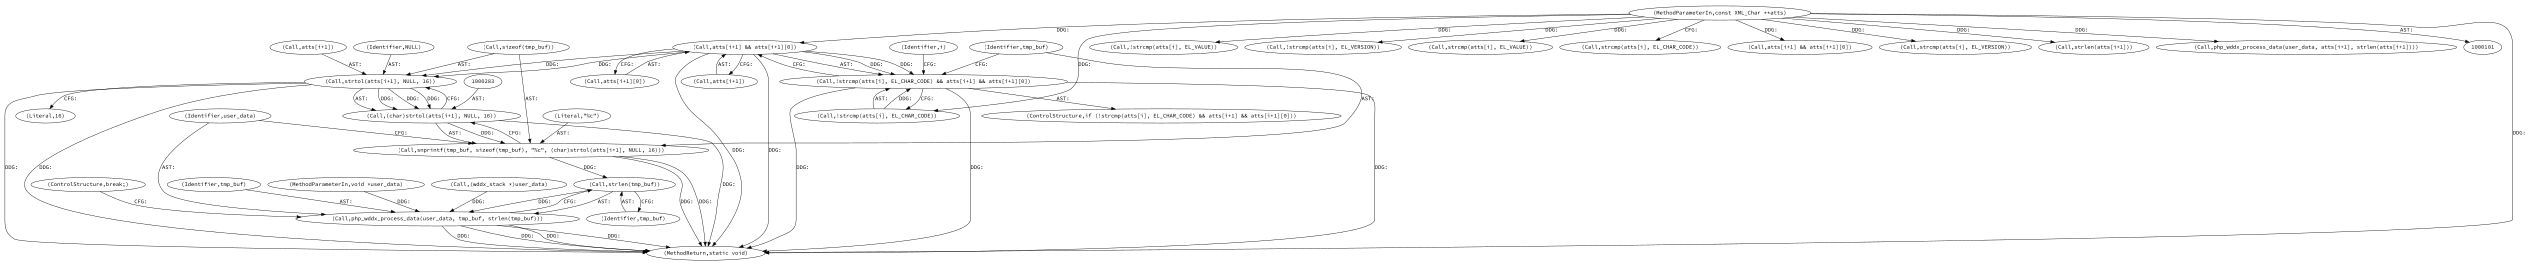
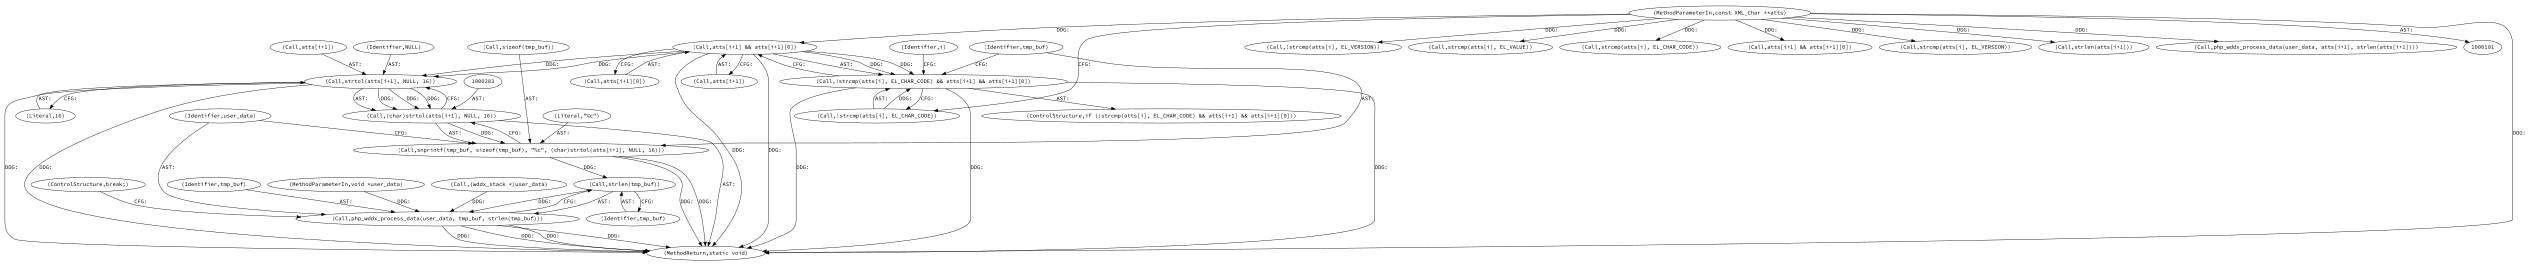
edge "(MethodParameterIn,const XML_Char **atts)" -> "(Call,strcmp(atts[i], EL_CHAR_CODE))": label "CFG: " -> "DDG: "
node "(Call,!strcmp(atts[i], EL_VALUE))": removed
edge "(Call,sizeof(tmp_buf))" -> "(Call,strtol(atts[i+1], NULL, 16))": now "(Literal,16)" -> "(Call,strtol(atts[i+1], NULL, 16))"
edge "(MethodParameterIn,const XML_Char **atts)" -> "(Call,!strcmp(atts[i], EL_CHAR_CODE))": label "DDG: " -> "CFG: "
edge "(Call,(char)strtol(atts[i+1], NULL, 16))" -> "(MethodReturn,static void)": label "DDG: " -> "AST: "
